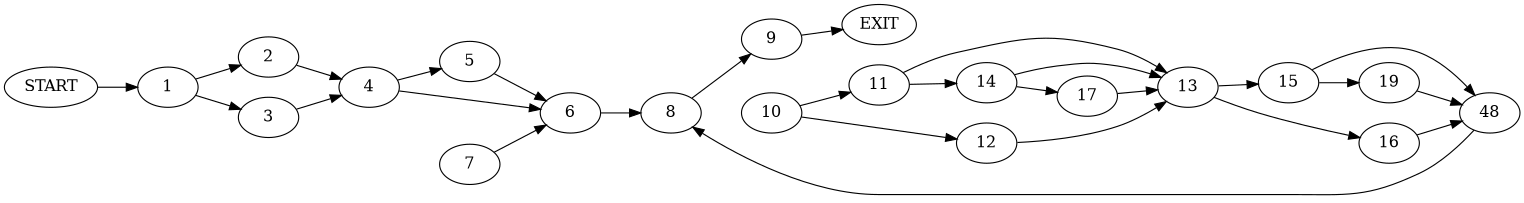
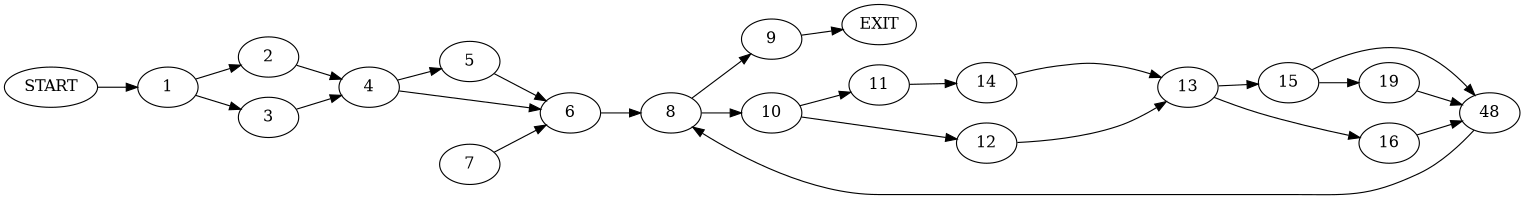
edge "11" -> "13": removed
node "17": removed
edge "8" -> "10": added
